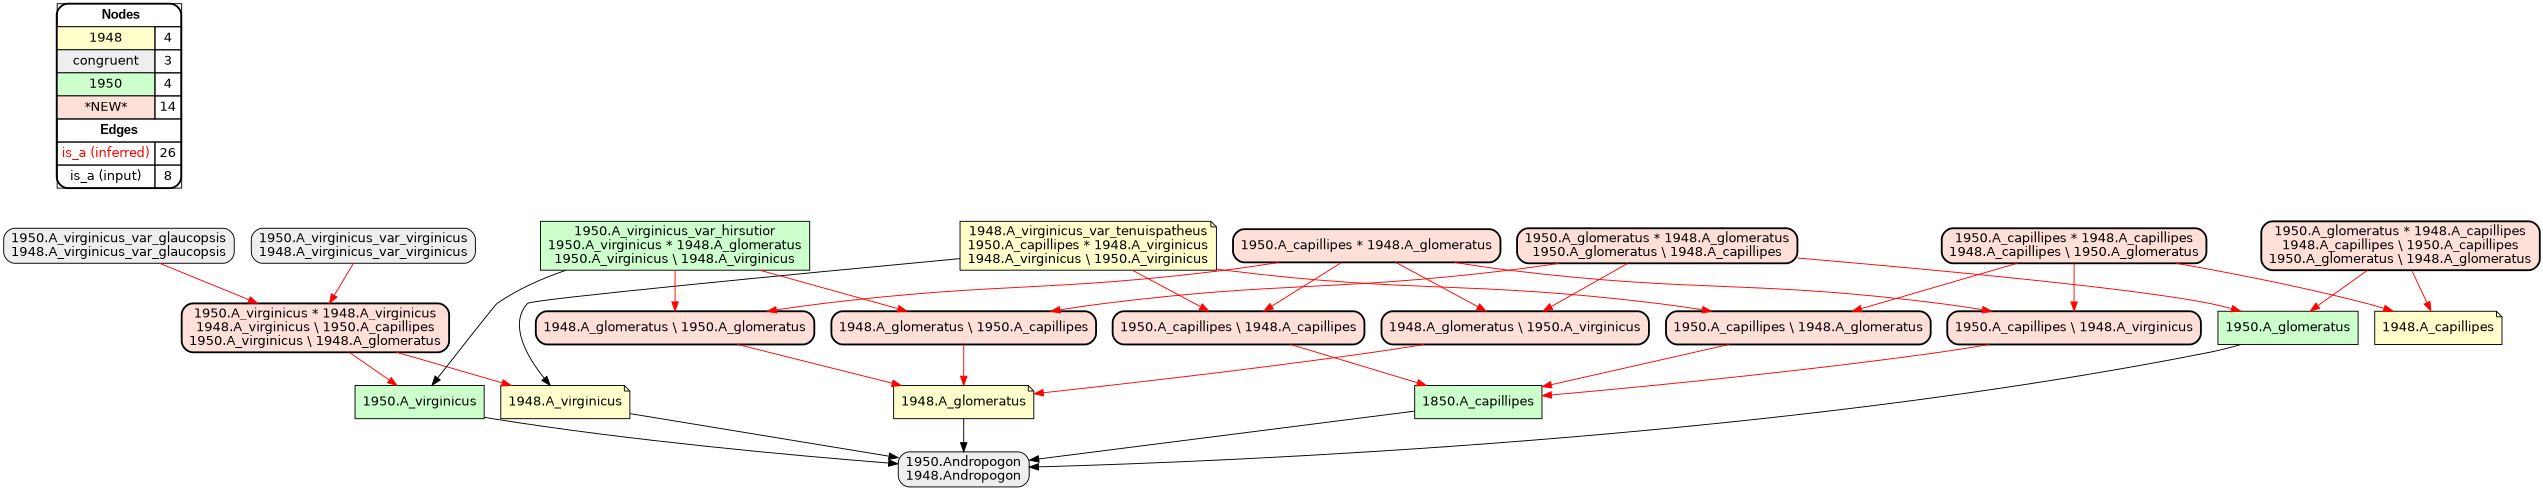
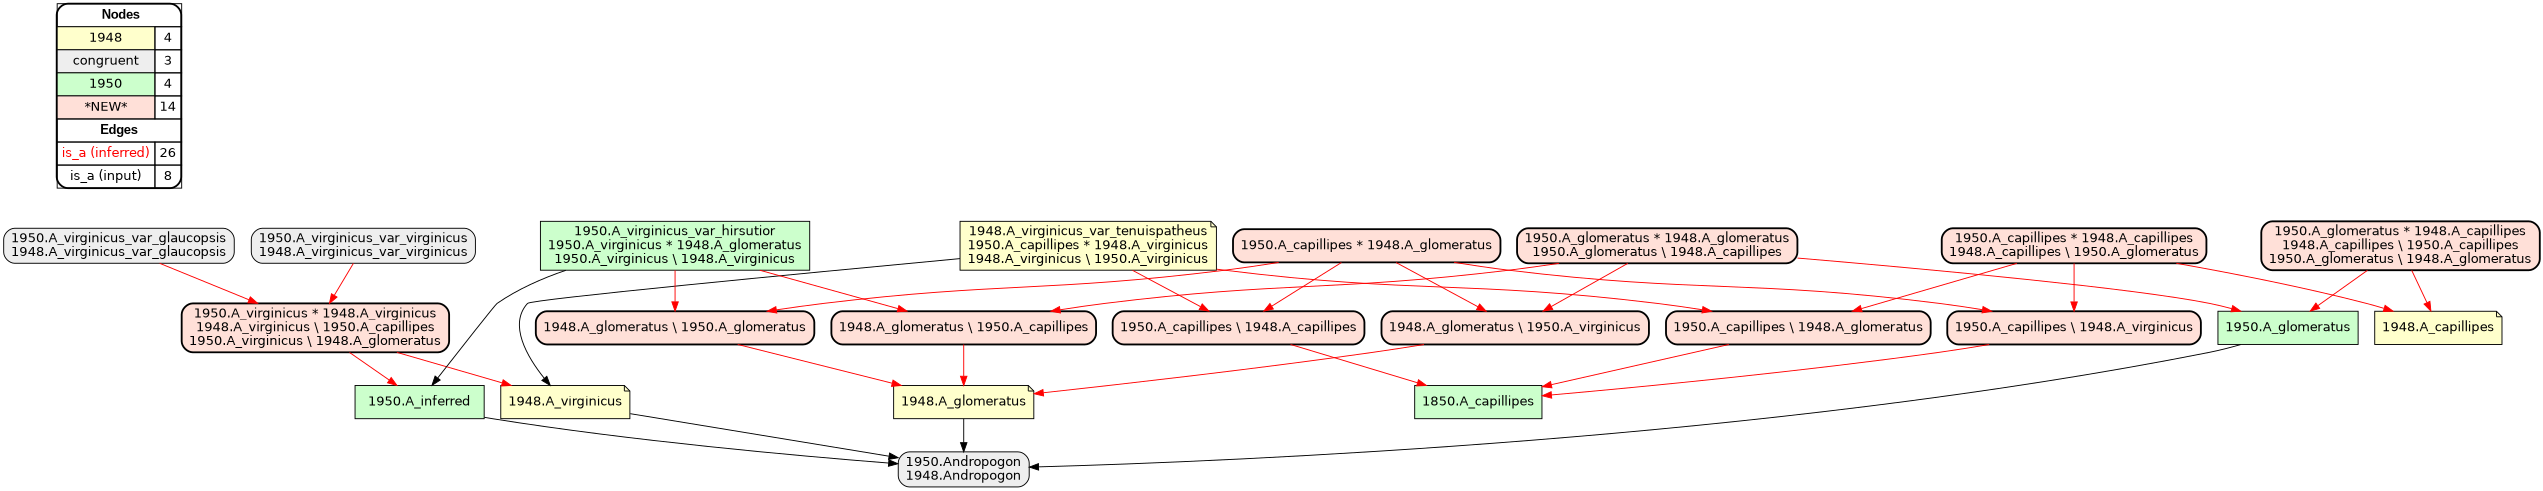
node "1950.A_virginicus": label "1950.A_virginicus" -> "1950.A_inferred"
edge "1850.A_capillipes" -> "1950.Andropogon 1948.Andropogon": removed
